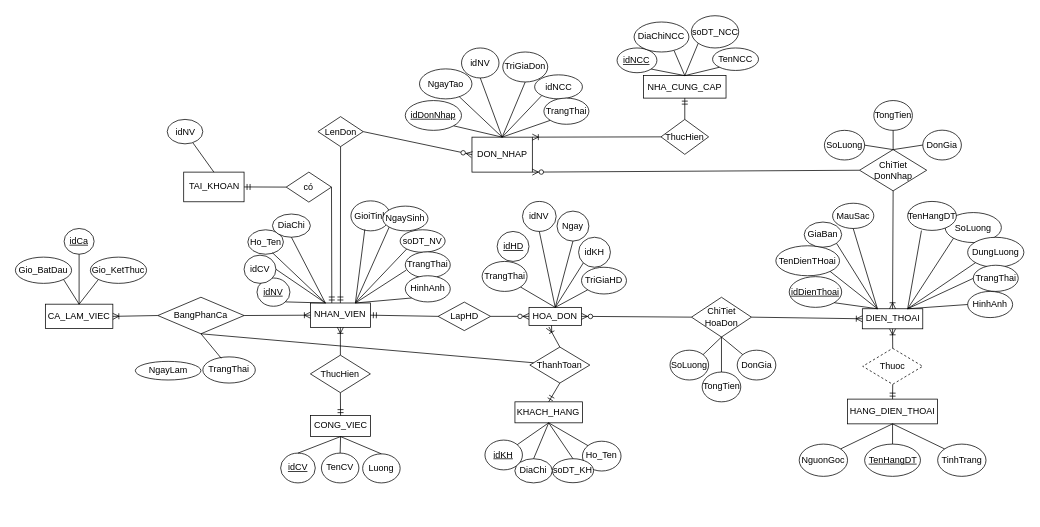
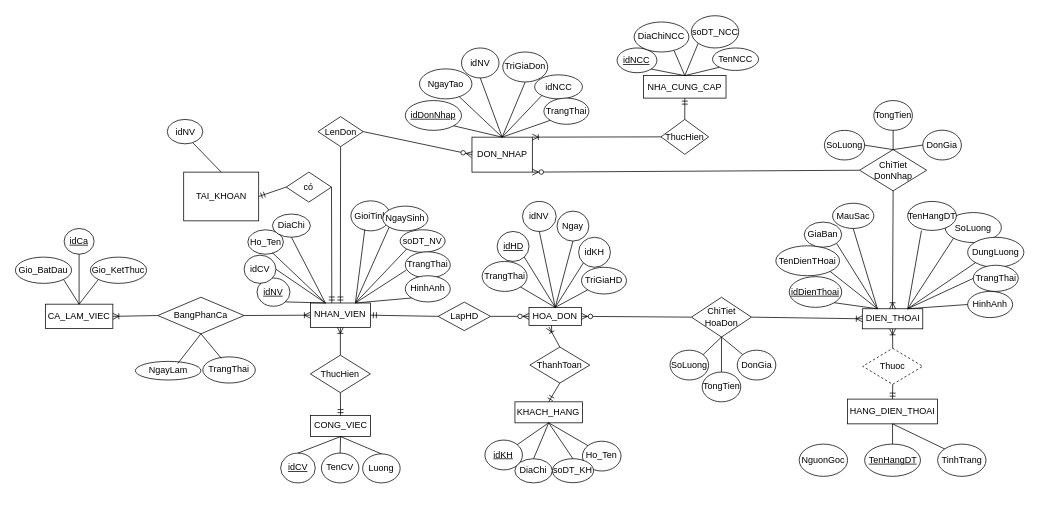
node "TAI_KHOAN": size 60x30 -> 75x49
edge "idHD" -- "HOA_DON": added
edge "BangPhanCa" -- "ThanhToan": now "BangPhanCa" -- "NgayLam"
edge "HANG_DIEN_THOAI" -- "NguonGoc": removed
